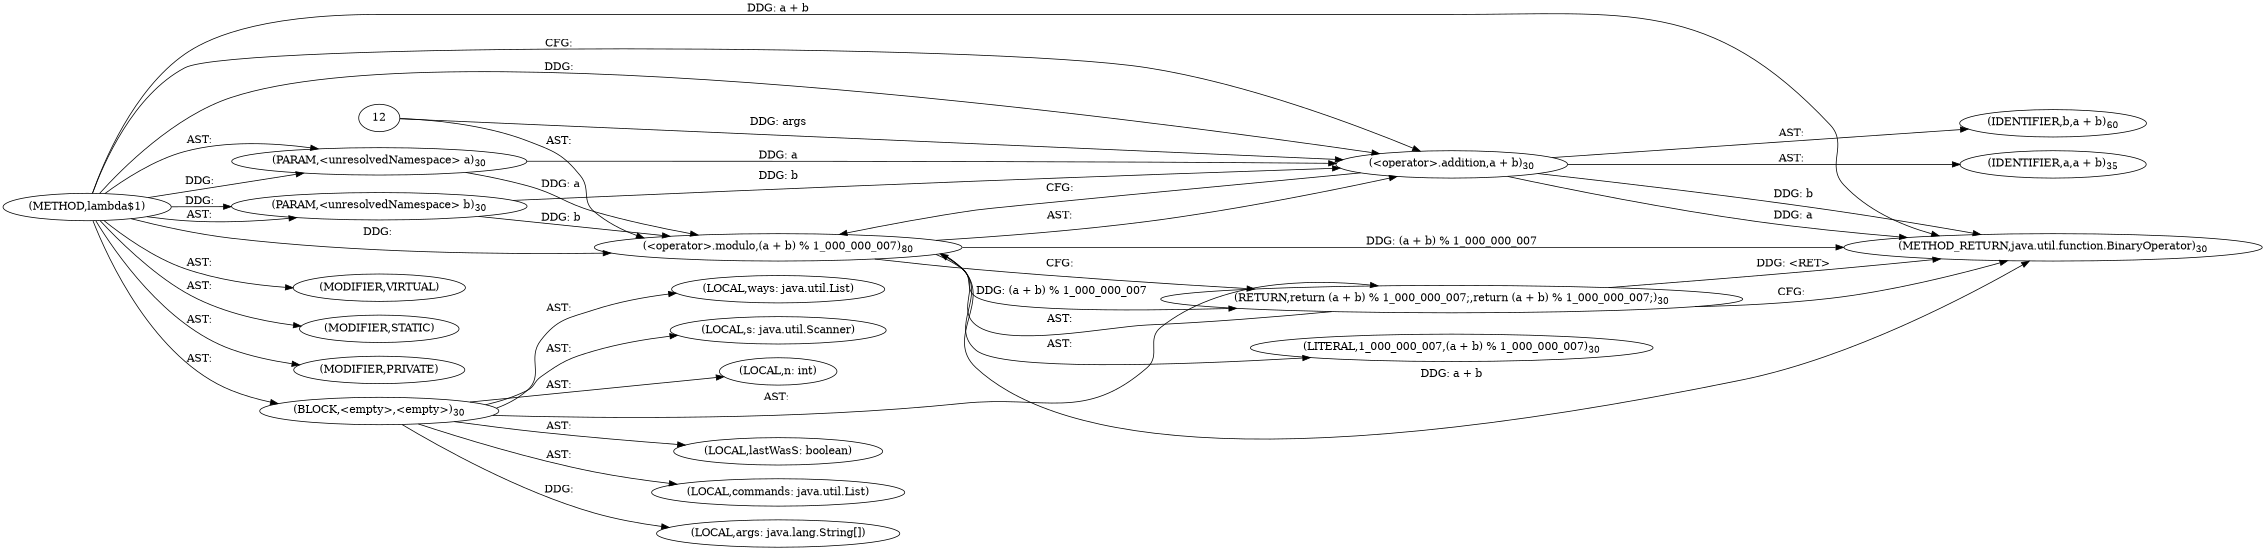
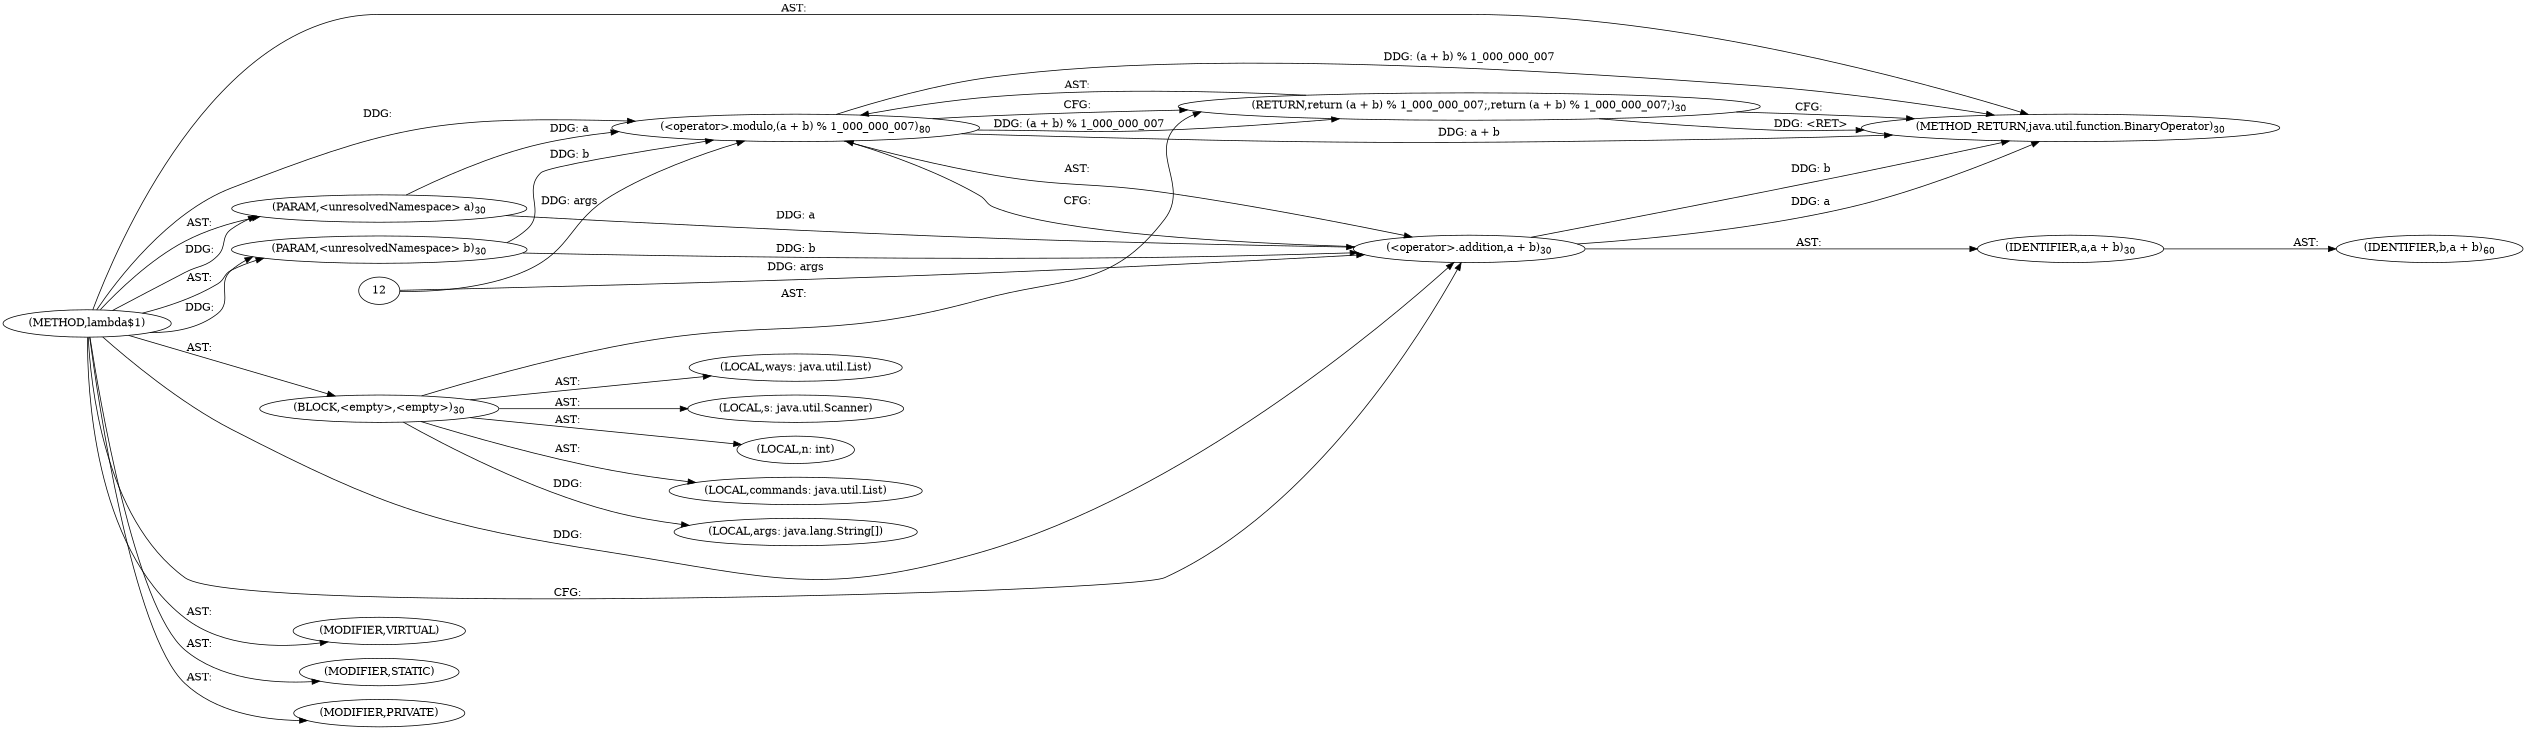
edge "(METHOD,lambda$1)" -> "(METHOD_RETURN,java.util.function.BinaryOperator)": label "DDG: a + b" -> "AST: "
edge "12" -> "(<operator>.modulo,(a + b) % 1_000_000_007)": label "AST: " -> "DDG: args"
edge "(<operator>.addition,a + b)" -> "(IDENTIFIER,b,a + b)": now "(IDENTIFIER,a,a + b)" -> "(IDENTIFIER,b,a + b)"
node "(IDENTIFIER,a,a + b)": text "35" -> "30"
node "(LITERAL,1_000_000_007,(a + b) % 1_000_000_007)": removed
node "(LOCAL,lastWasS: boolean)": removed
